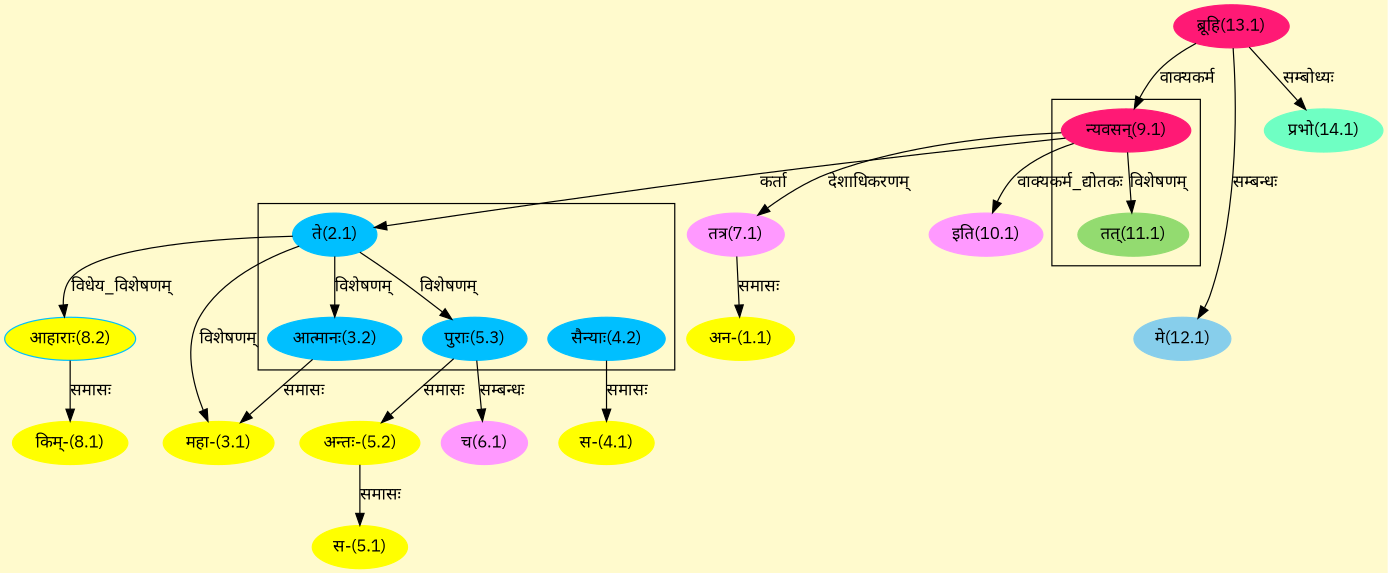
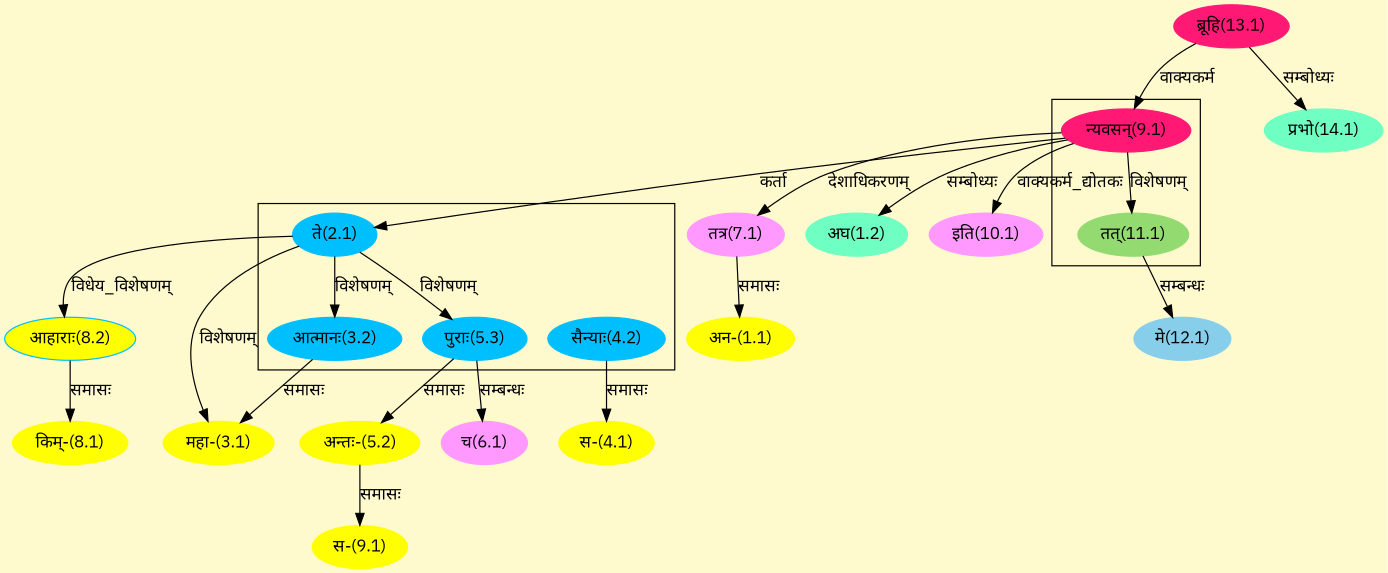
edge "ब्रूहि(13.1)" -> "मे(12.1)": now "तत्(11.1)" -> "मे(12.1)"
node "अघ(1.2)": added
node "स-(5.1)": label "स-(5.1)" -> "स-(9.1)"
